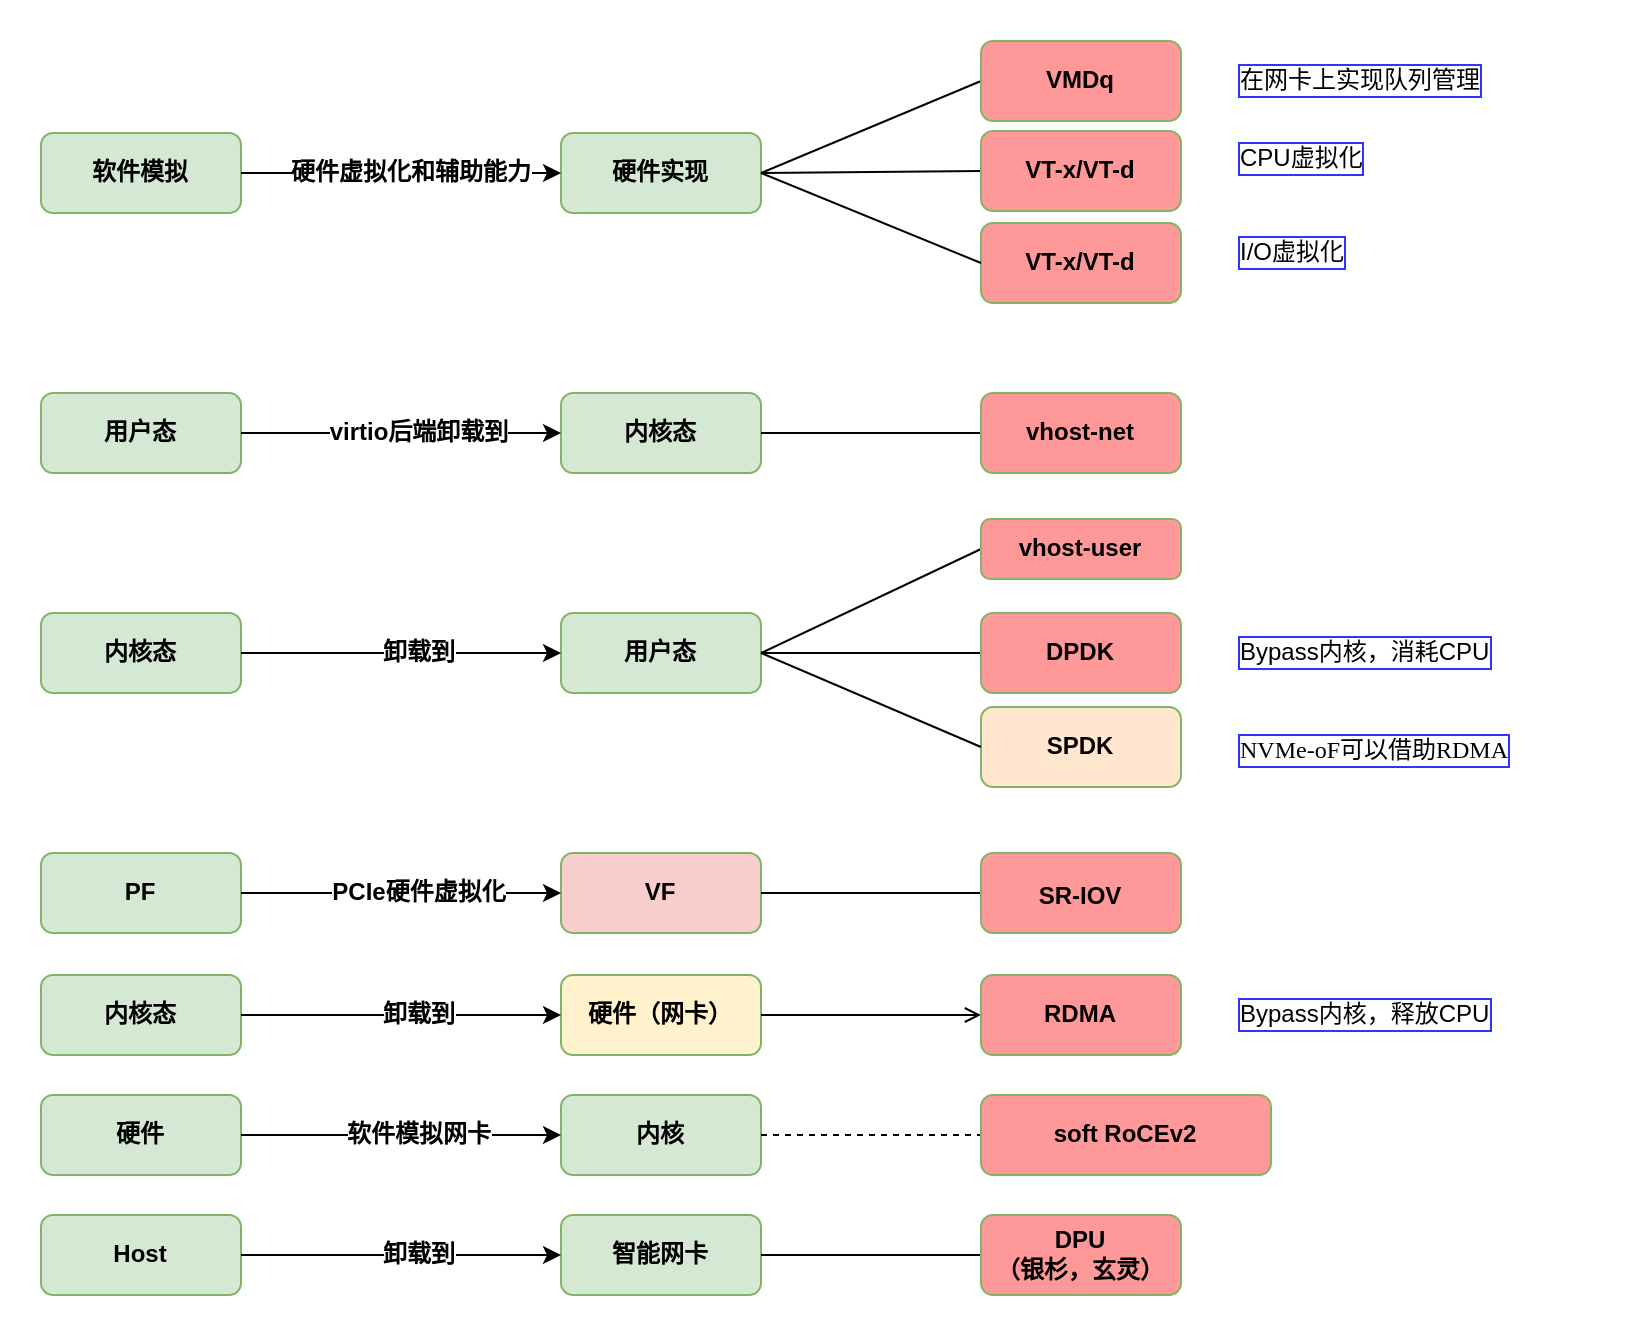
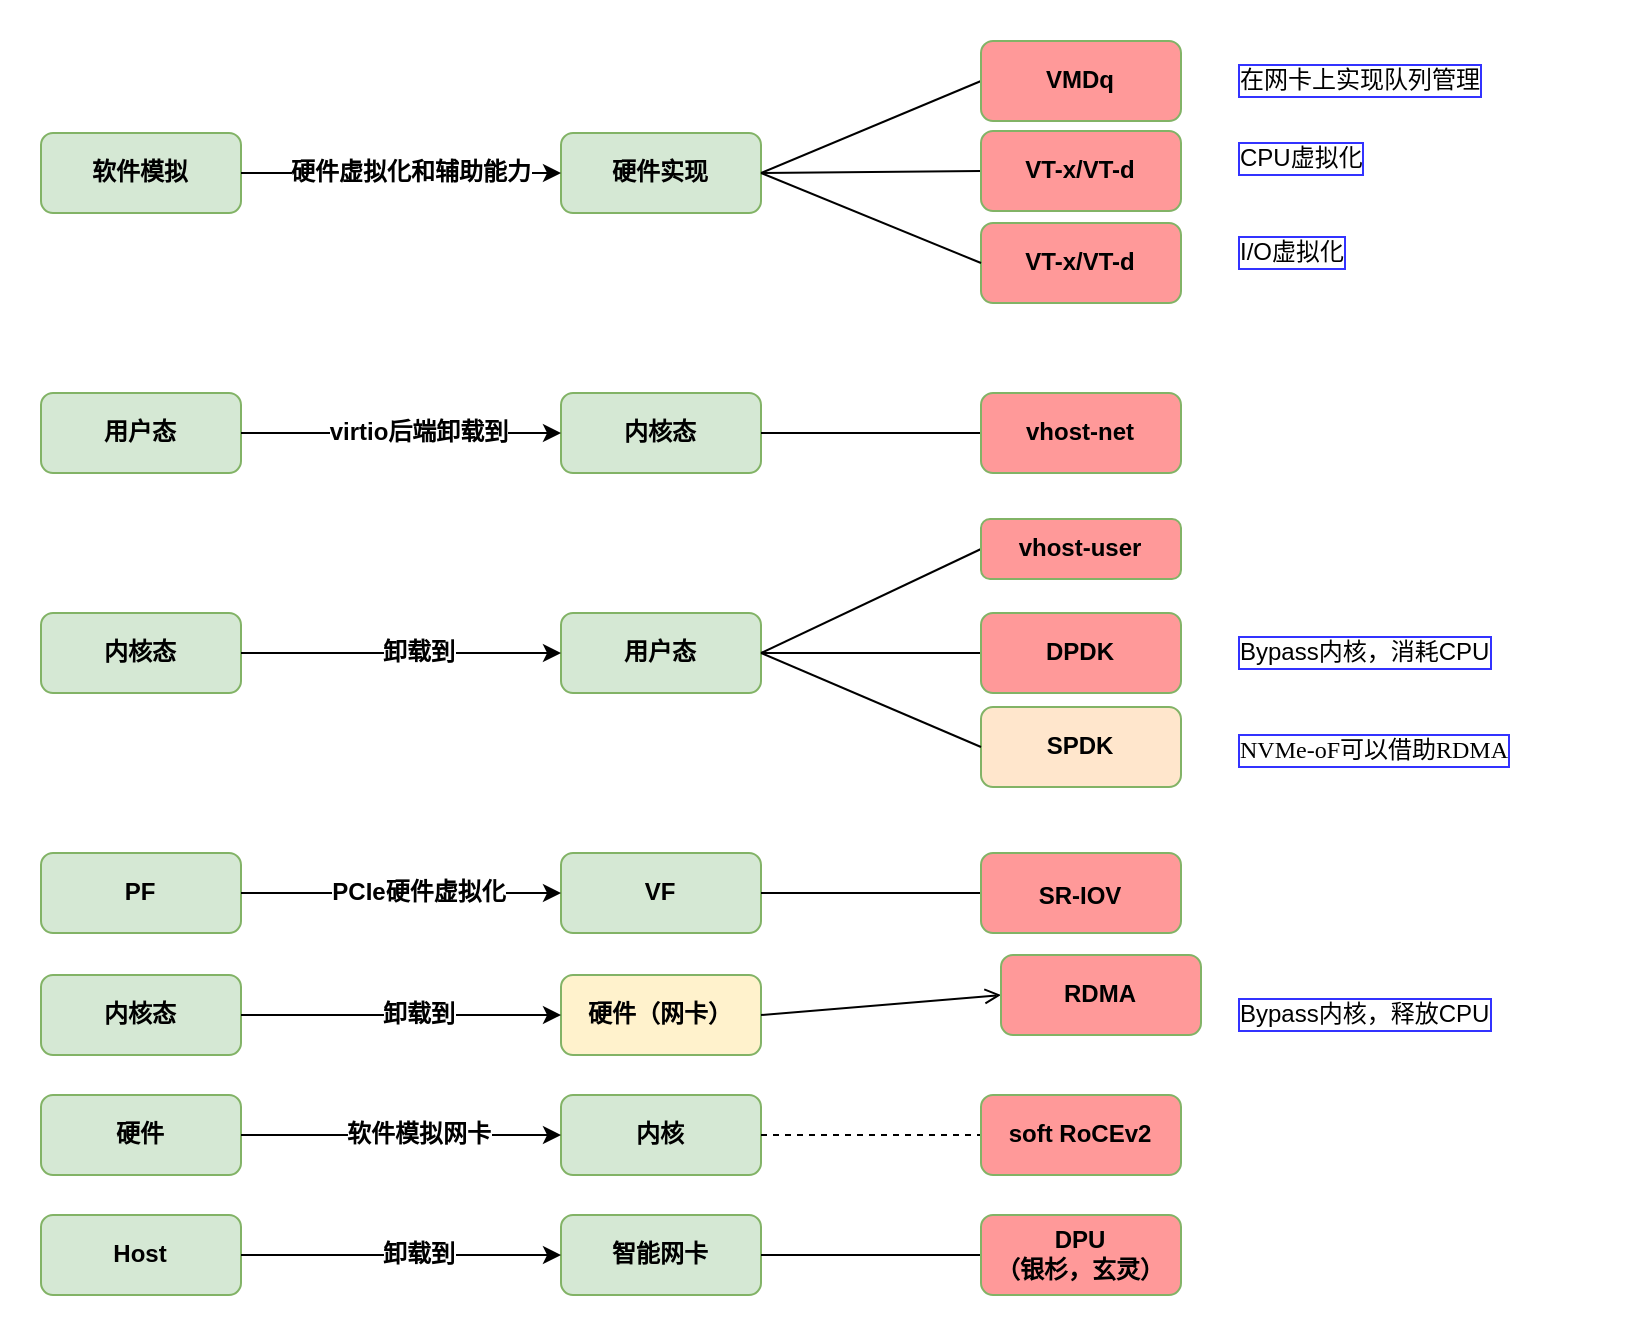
node "VF": fillcolor #f8cecc -> #d5e8d4
node "RDMA": moved (1081, 1015) -> (1101, 995)
node "soft RoCEv2": size 290x80 -> 200x80
